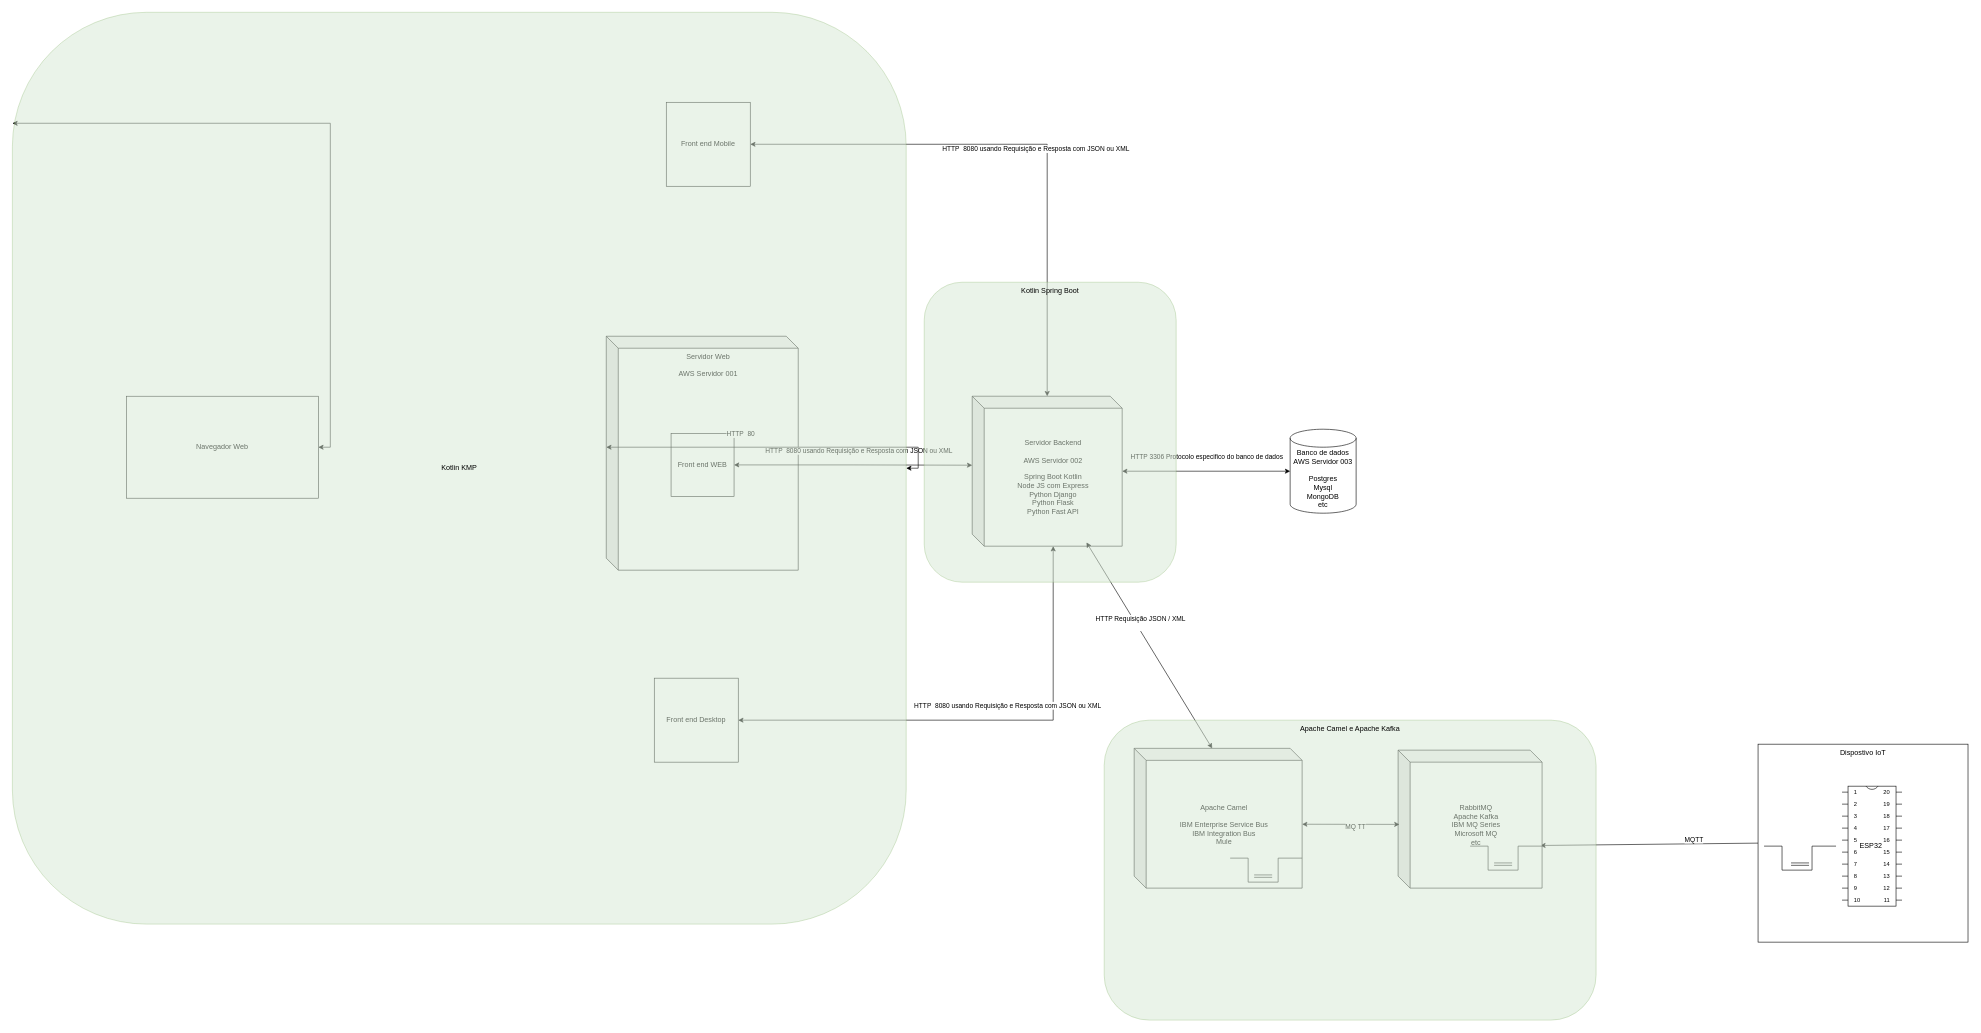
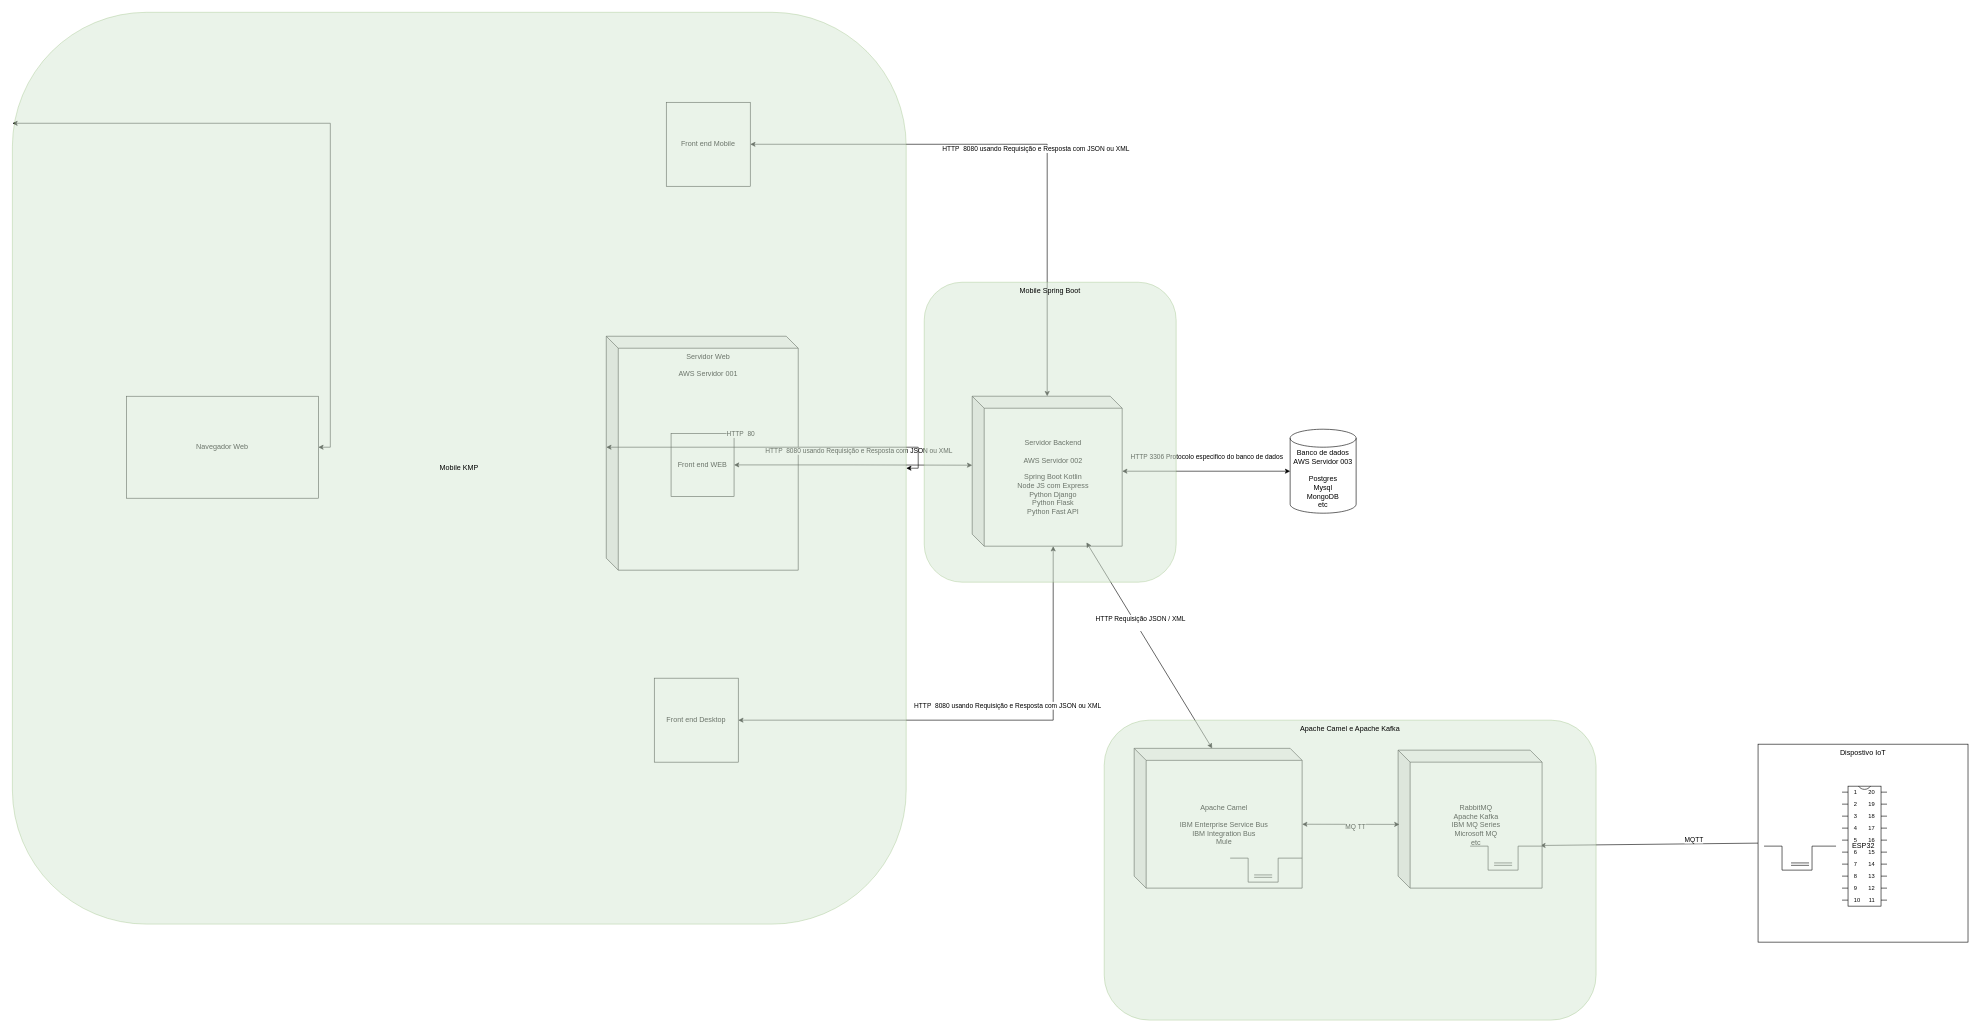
node "Kotlin Spring Boot": label "Kotlin Spring Boot" -> "Mobile Spring Boot"
node "Kotlin KMP": label "Kotlin KMP" -> "Mobile KMP"
node "ESP32": size 60x120 -> 45x120
